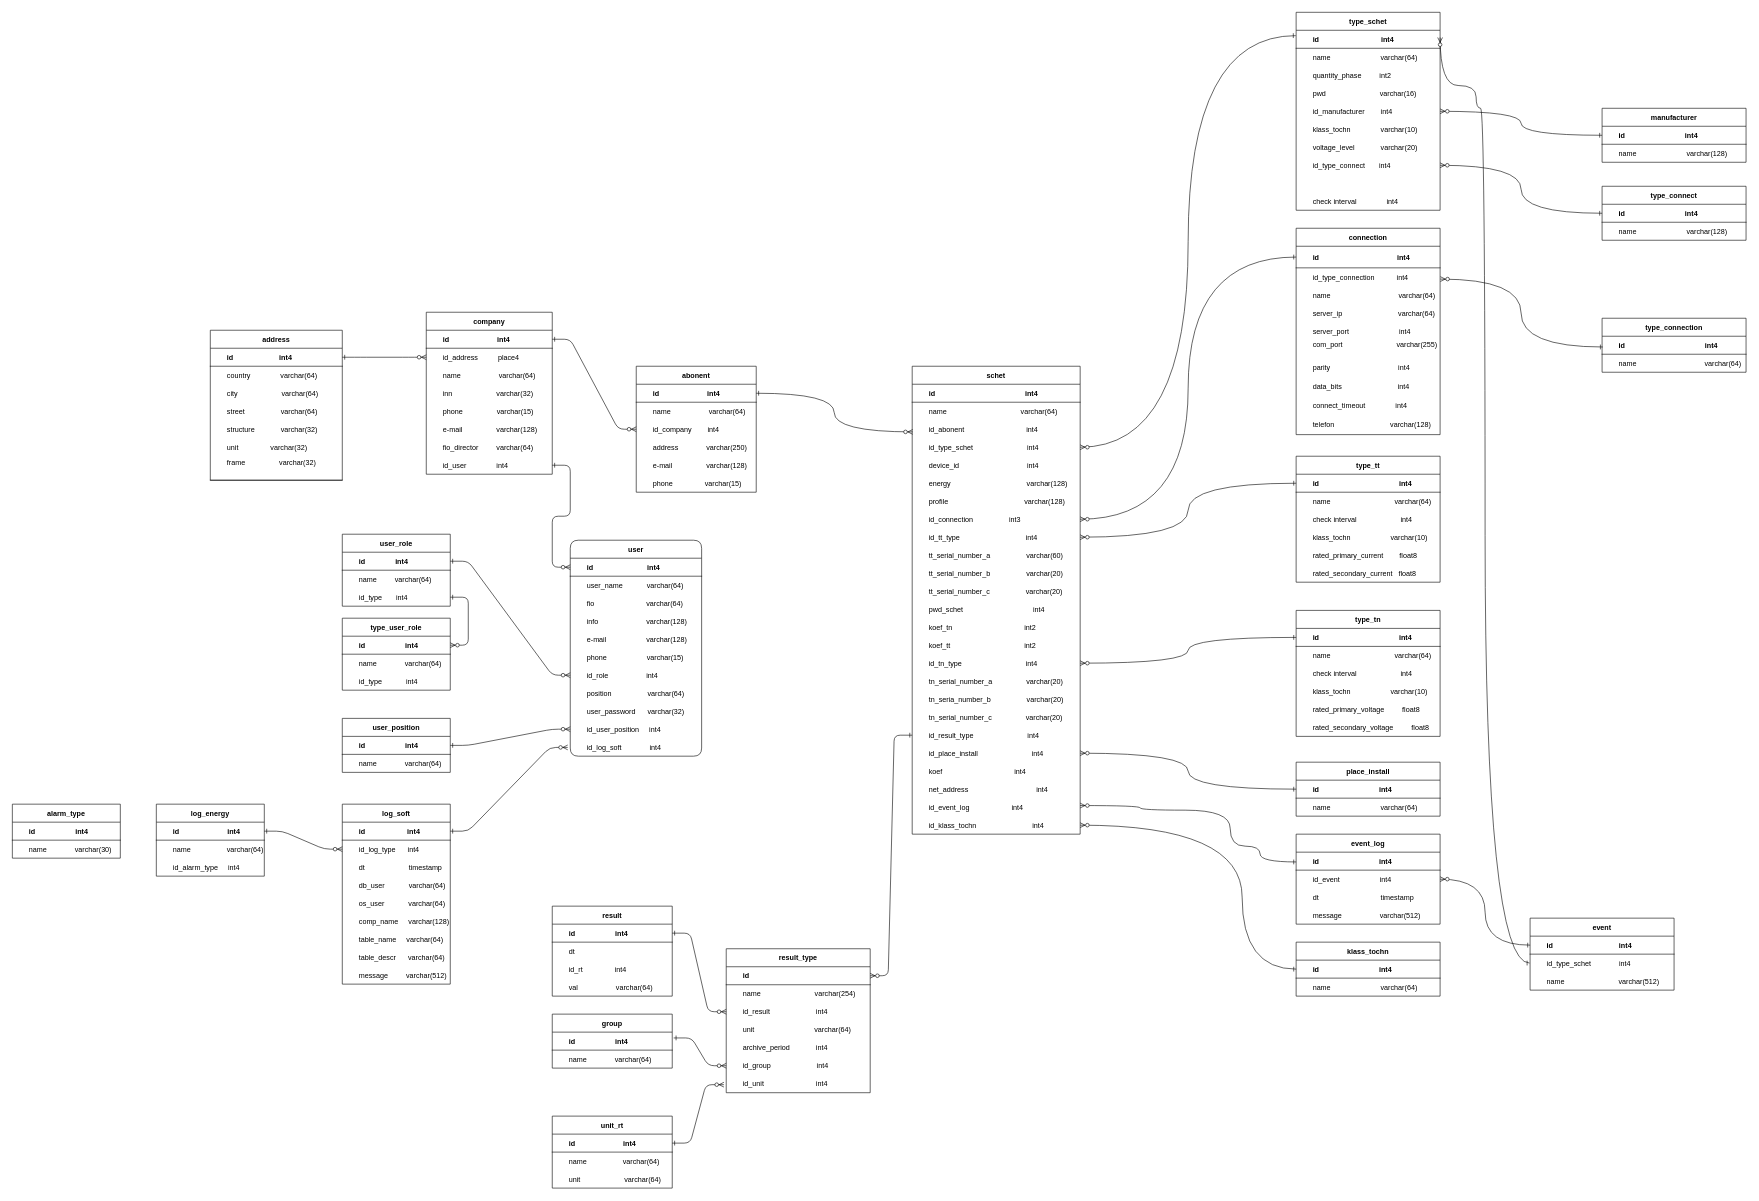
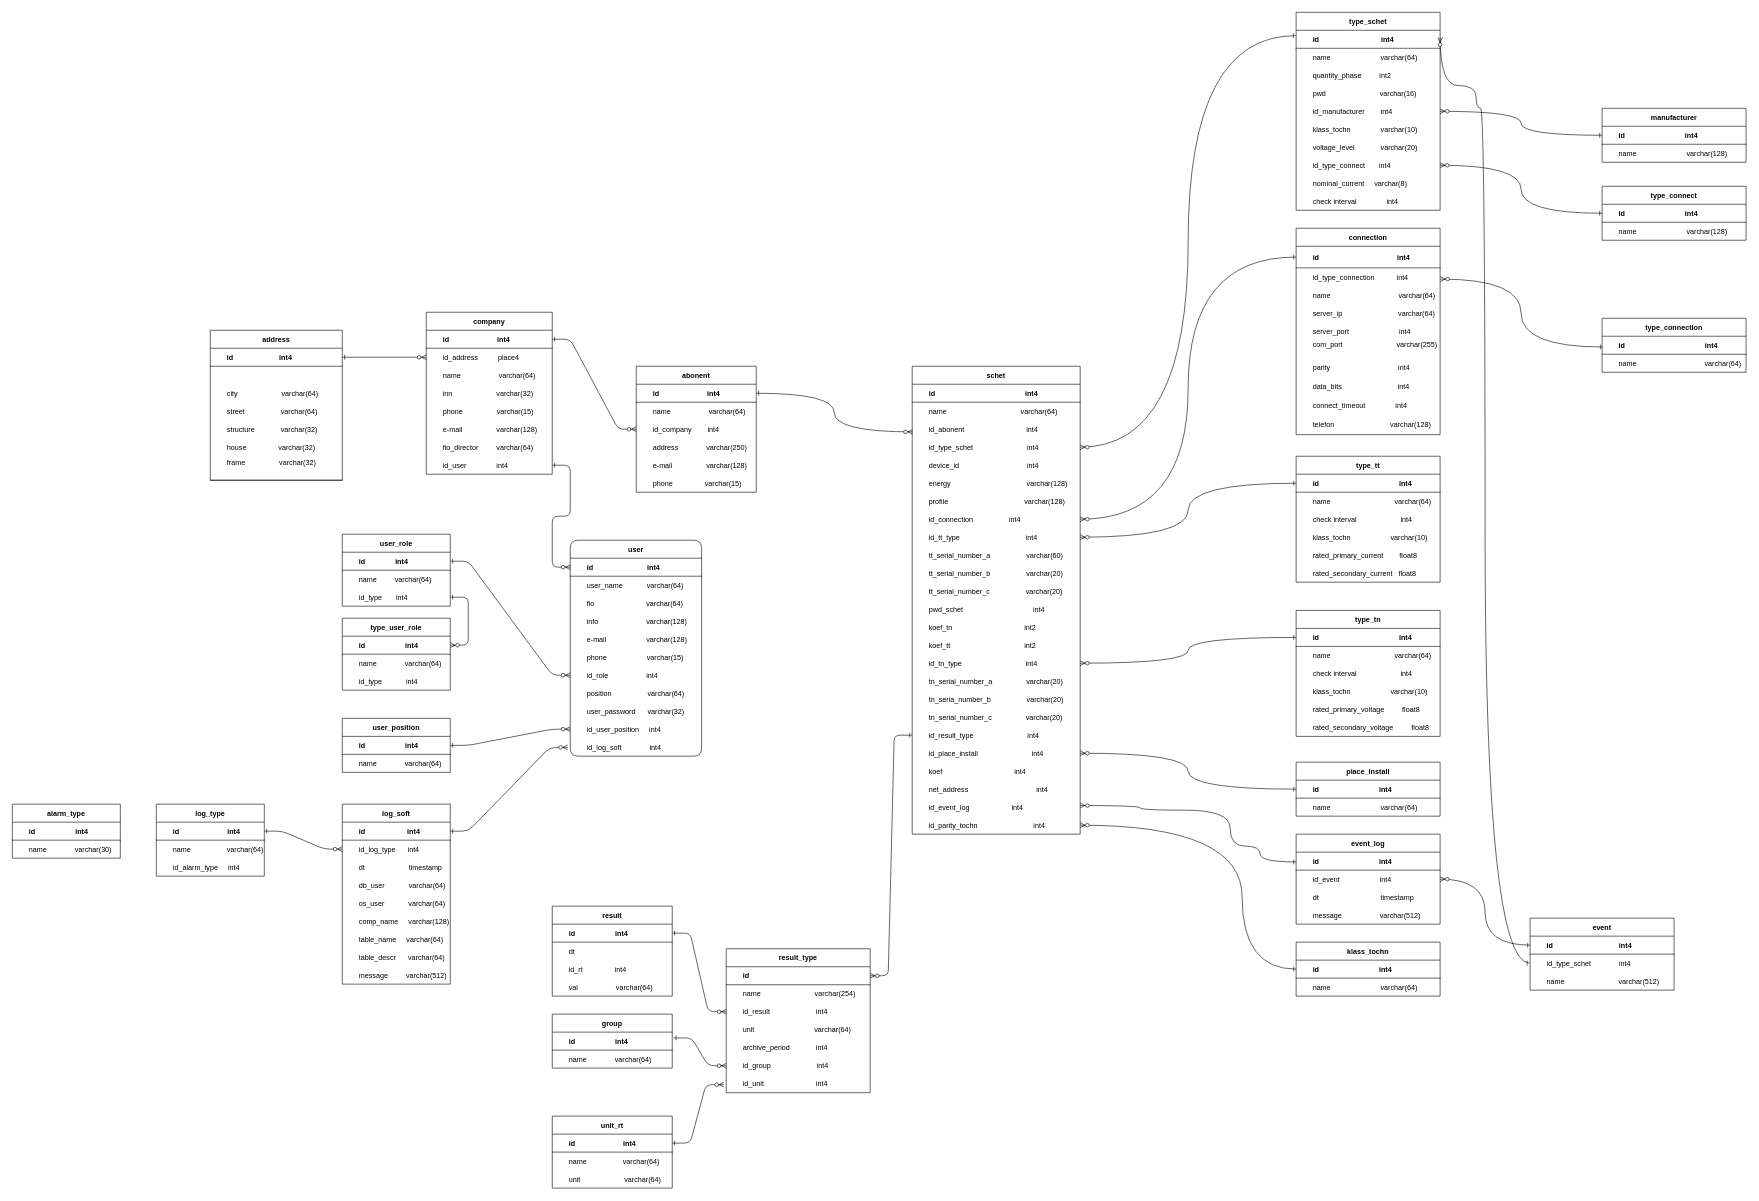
node "nominal_current varchar(8)": added
node "country varchar(64)": removed
node "unit varchar(32)": label "unit varchar(32)" -> "house varchar(32)"
node "id_connection int3": label "id_connection int3" -> "id_connection int4"
node "log_energy": label "log_energy" -> "log_type"
node "id_klass_tochn int4": label "id_klass_tochn int4" -> "id_parity_tochn int4"
